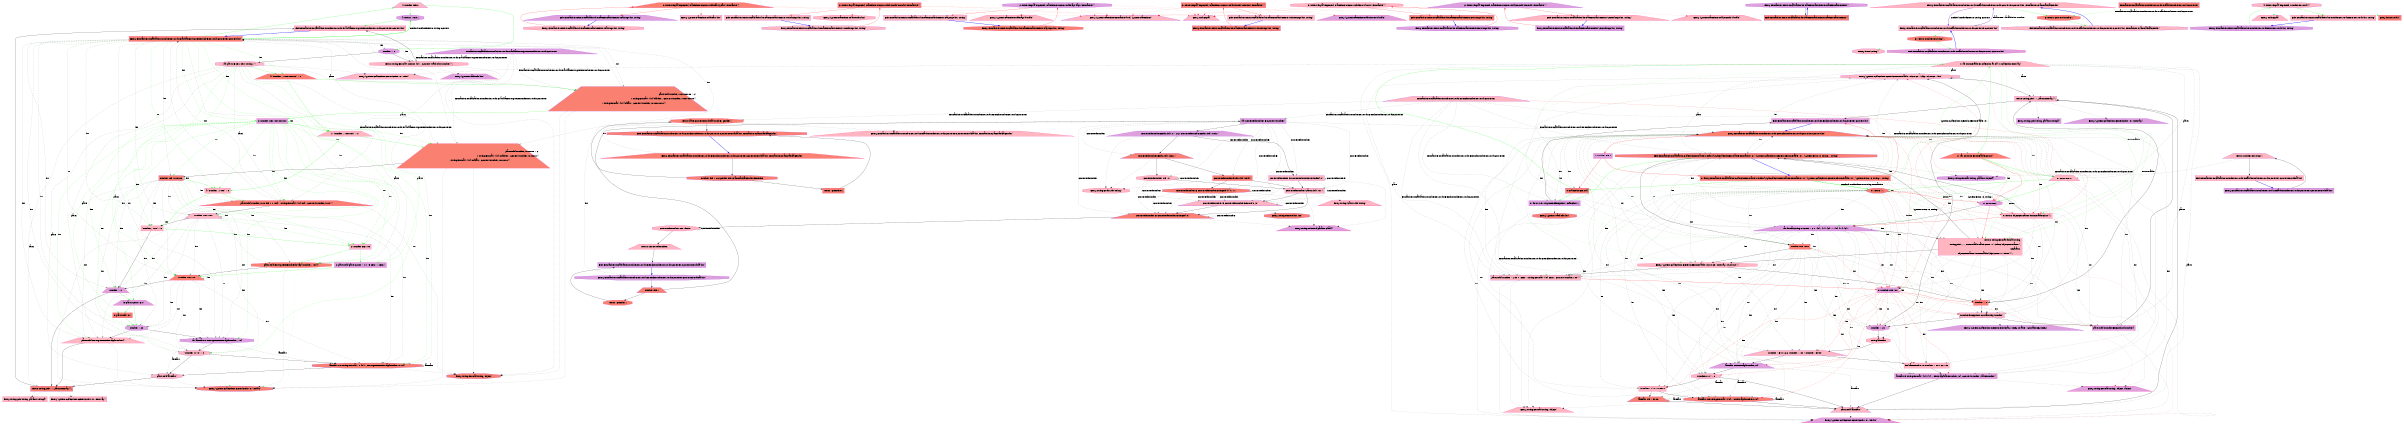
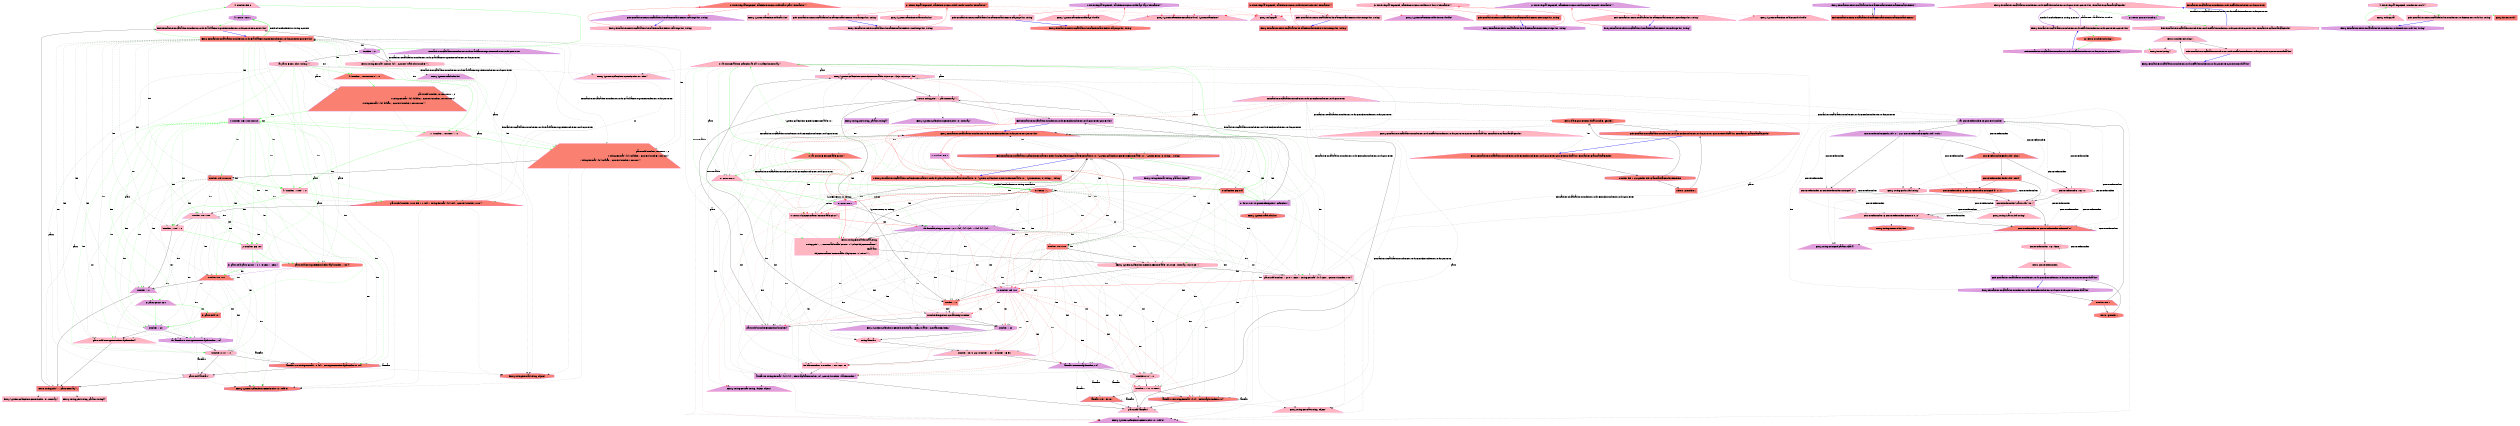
node "6: return Convert(number);": fillcolor salmon -> plum
edge "var parts = new List<string>()" -> "parts.Add(PortugueseUnitsMap[number])": removed, label "parts"
edge "return number.ToString();" -> "Entry string.Format(string, params object[])": now "return number.ToString();" -> "Entry int.ToString()"
edge "convertedNumber = convertedNumber.TrimEnd('f') + ''v''" -> "convertedNumber.StartsWith(''un '')": added
edge "parts.Add(PortugueseHundredsMap[(number / 100)])" -> "number %= 100": color black -> darkorchid
edge "0: return objectFormatter(enumerable.First());" -> "0: number %= 100": now "0: return objectFormatter(enumerable.First());" -> "string lastPart"
